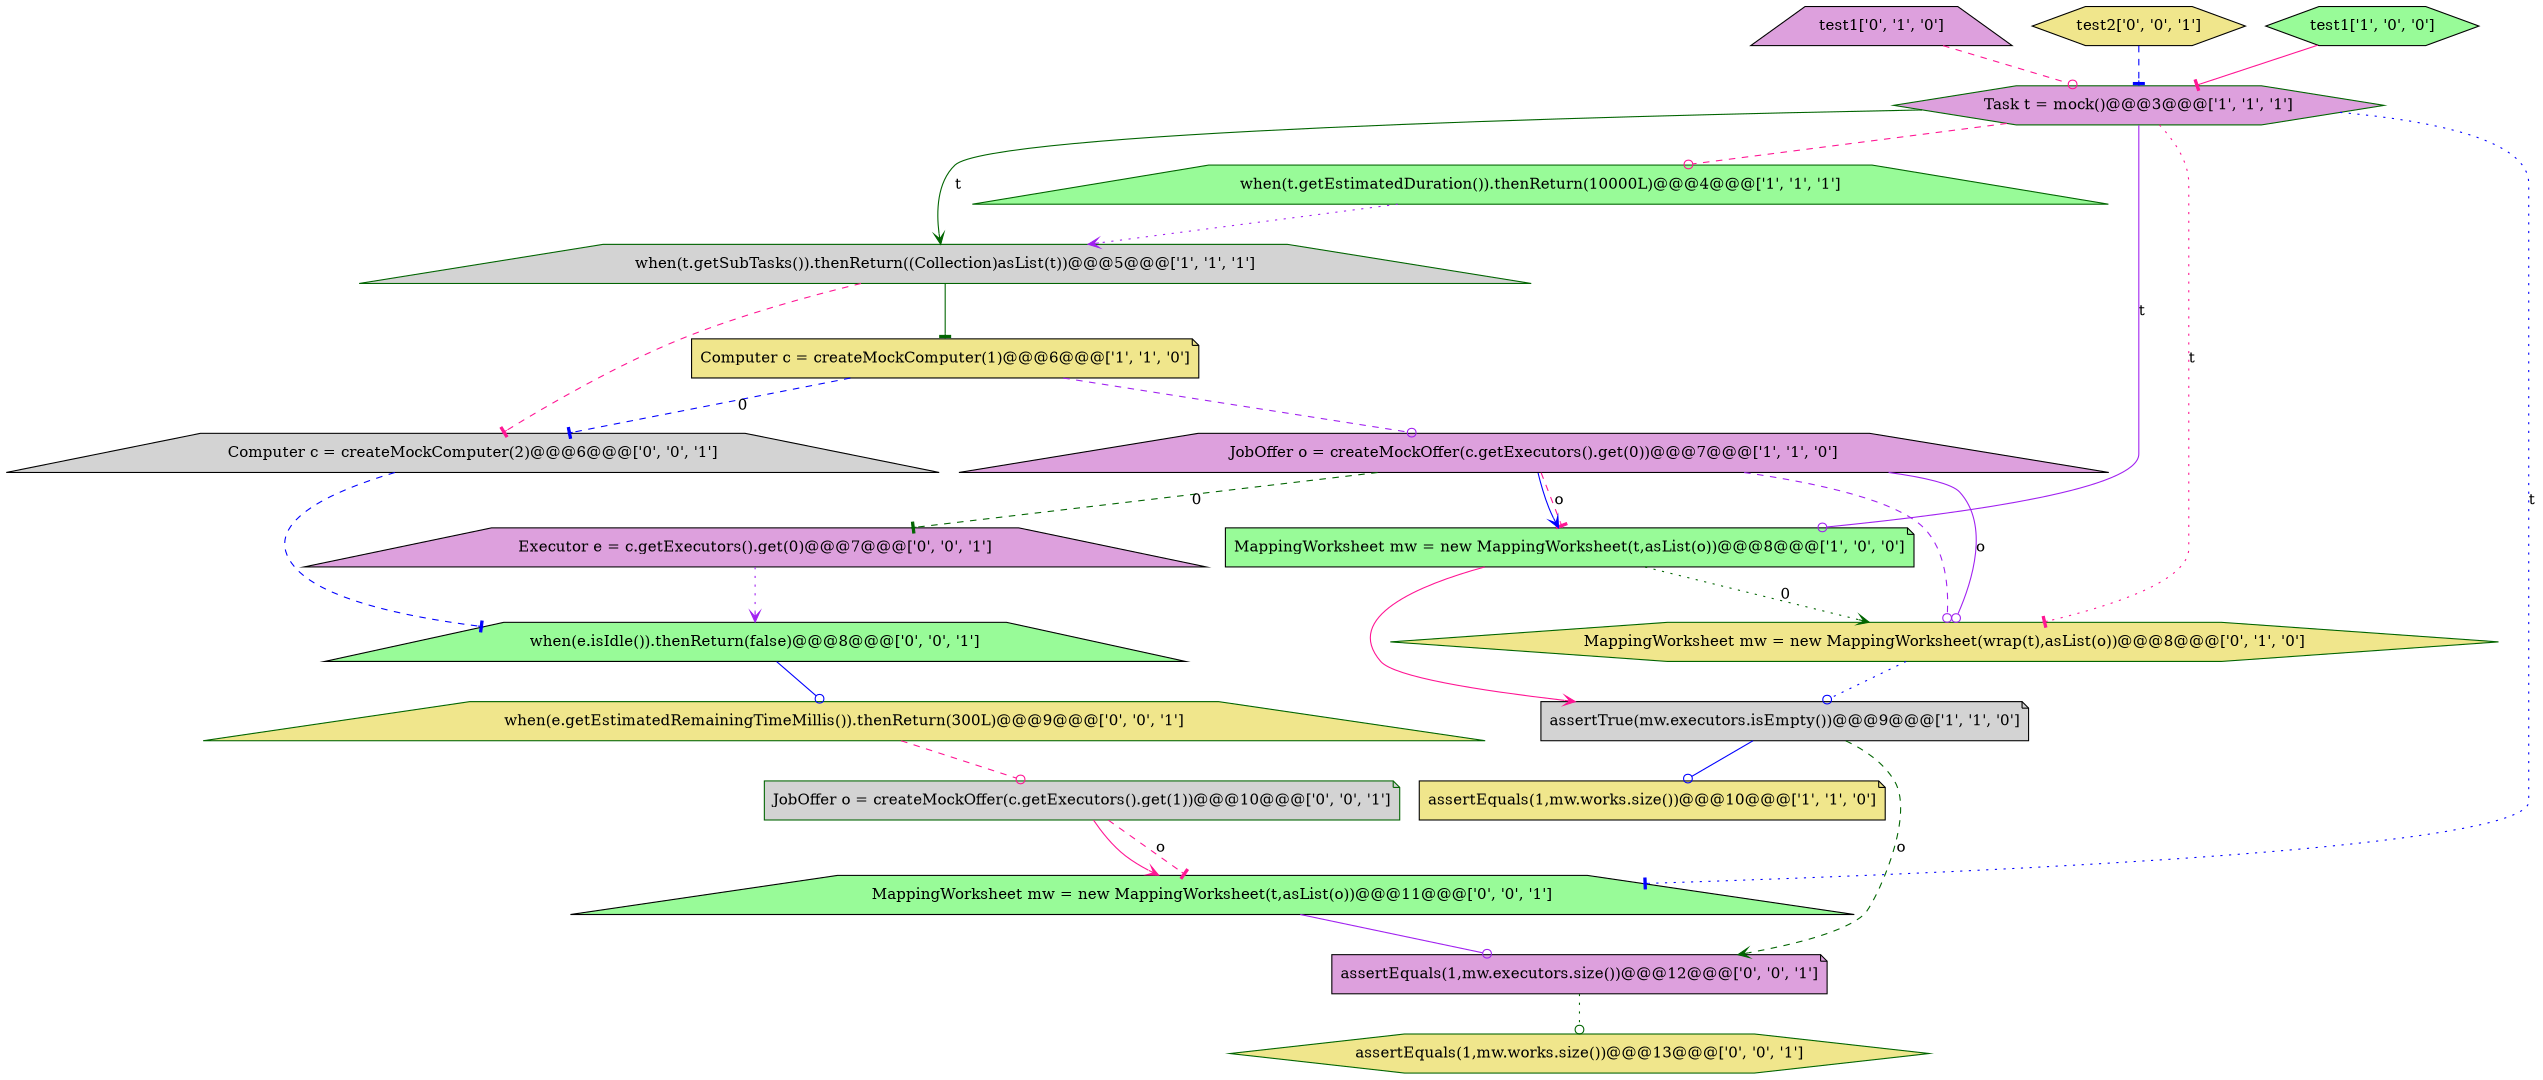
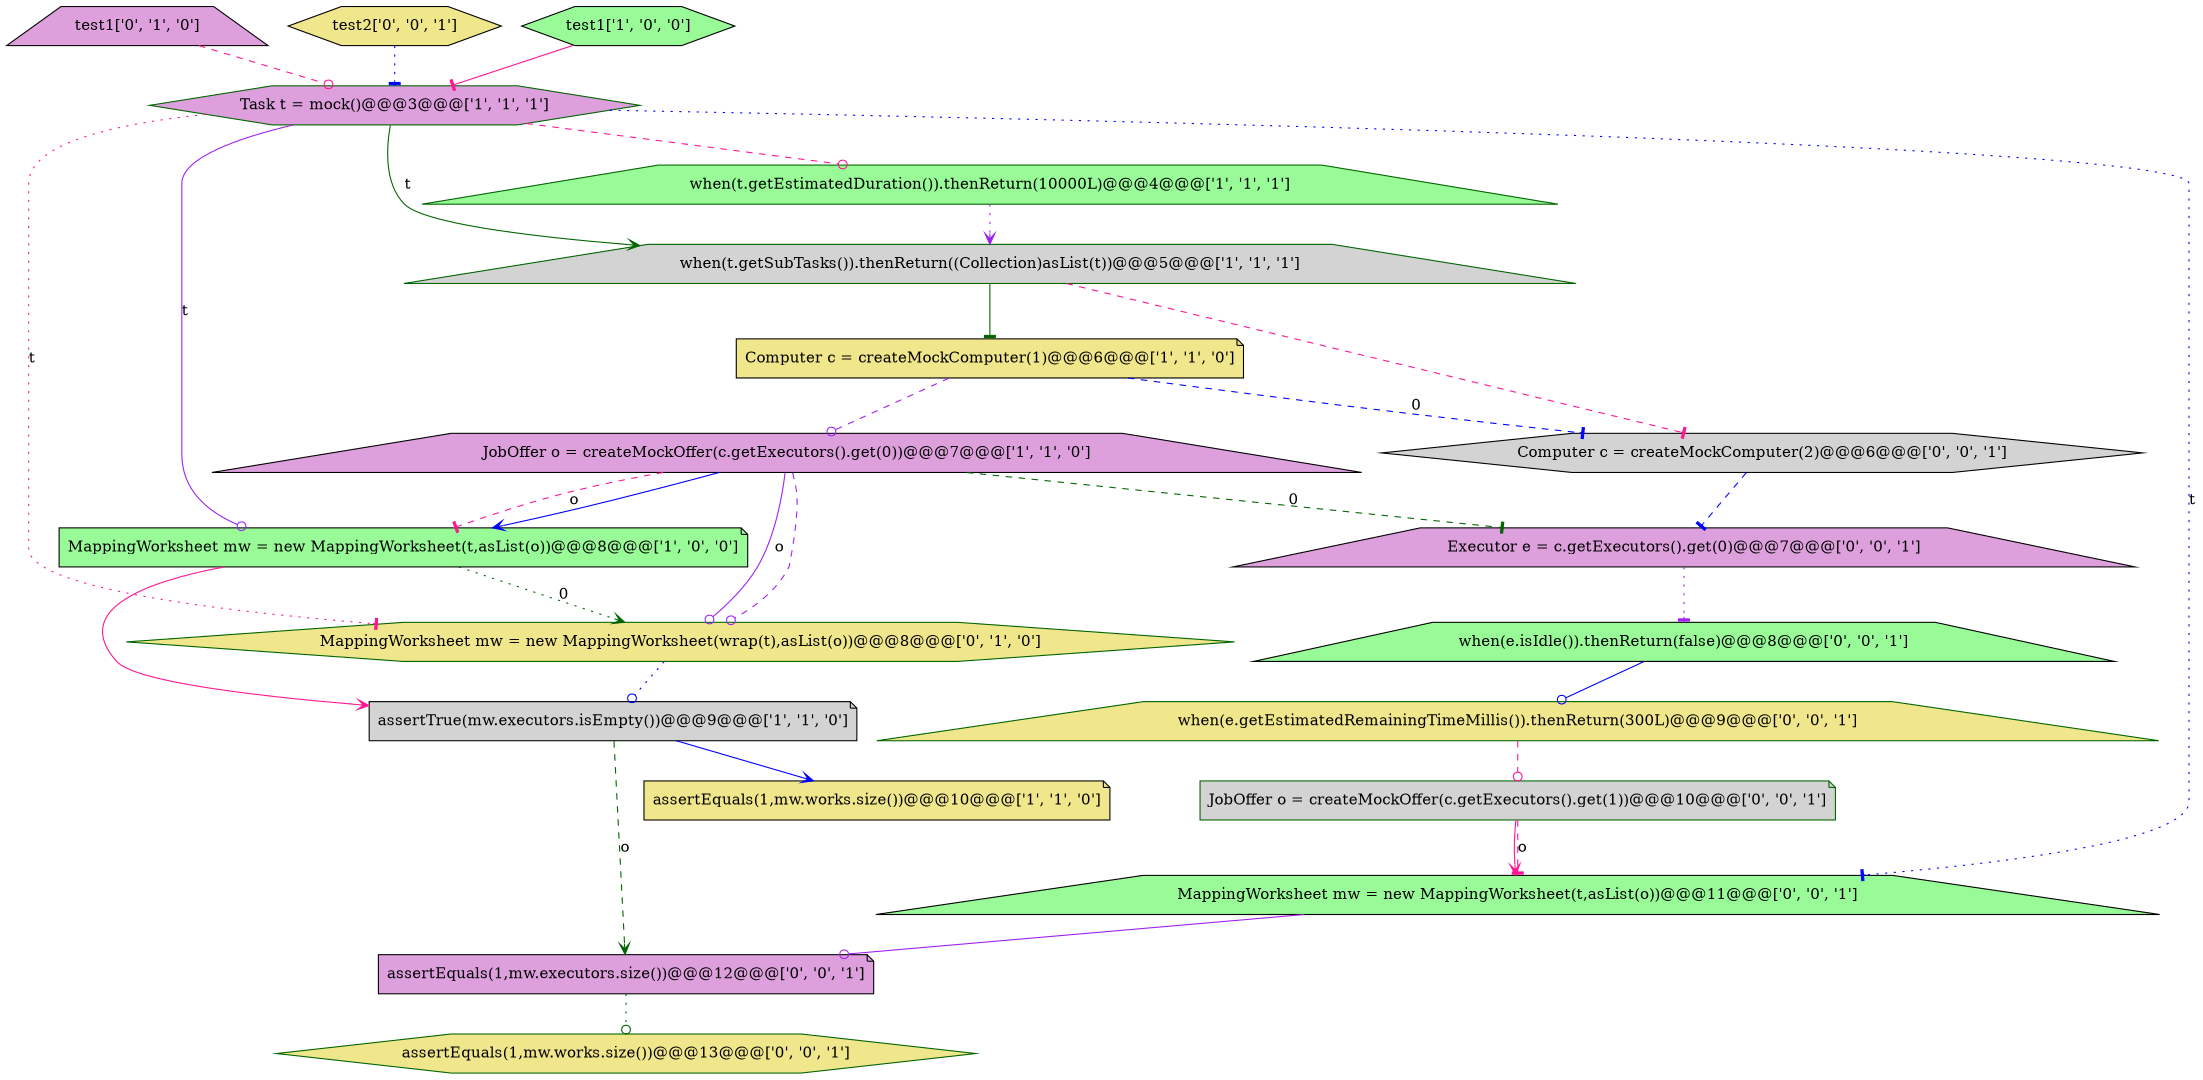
edge "test2['0', '0', '1']" -> "Task t = mock()@@@3@@@['1', '1', '1']": style dashed -> dotted
node "Computer c = createMockComputer(2)@@@6@@@['0', '0', '1']": shape trapezium -> hexagon
edge "Computer c = createMockComputer(2)@@@6@@@['0', '0', '1']" -> "when(e.isIdle()).thenReturn(false)@@@8@@@['0', '0', '1']": now "Computer c = createMockComputer(2)@@@6@@@['0', '0', '1']" -> "Executor e = c.getExecutors().get(0)@@@7@@@['0', '0', '1']"
edge "Executor e = c.getExecutors().get(0)@@@7@@@['0', '0', '1']" -> "when(e.isIdle()).thenReturn(false)@@@8@@@['0', '0', '1']": arrowhead vee -> tee
edge "assertTrue(mw.executors.isEmpty())@@@9@@@['1', '1', '0']" -> "assertEquals(1,mw.works.size())@@@10@@@['1', '1', '0']": arrowhead odot -> vee
